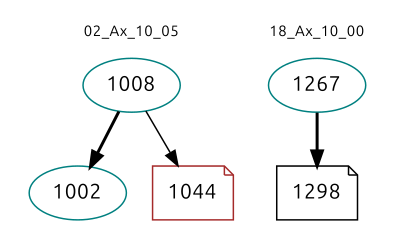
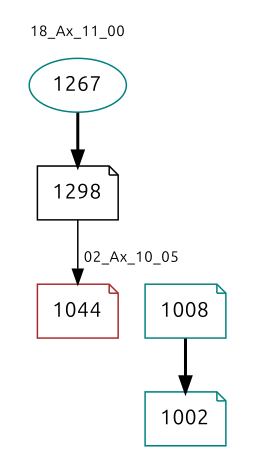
cluster "18_Ax_10_00": label "18_Ax_10_00" -> "18_Ax_11_00"
node "1008": shape ellipse -> note
edge "1008" -> "1044": now "1298" -> "1044"
node "1002": shape ellipse -> note
